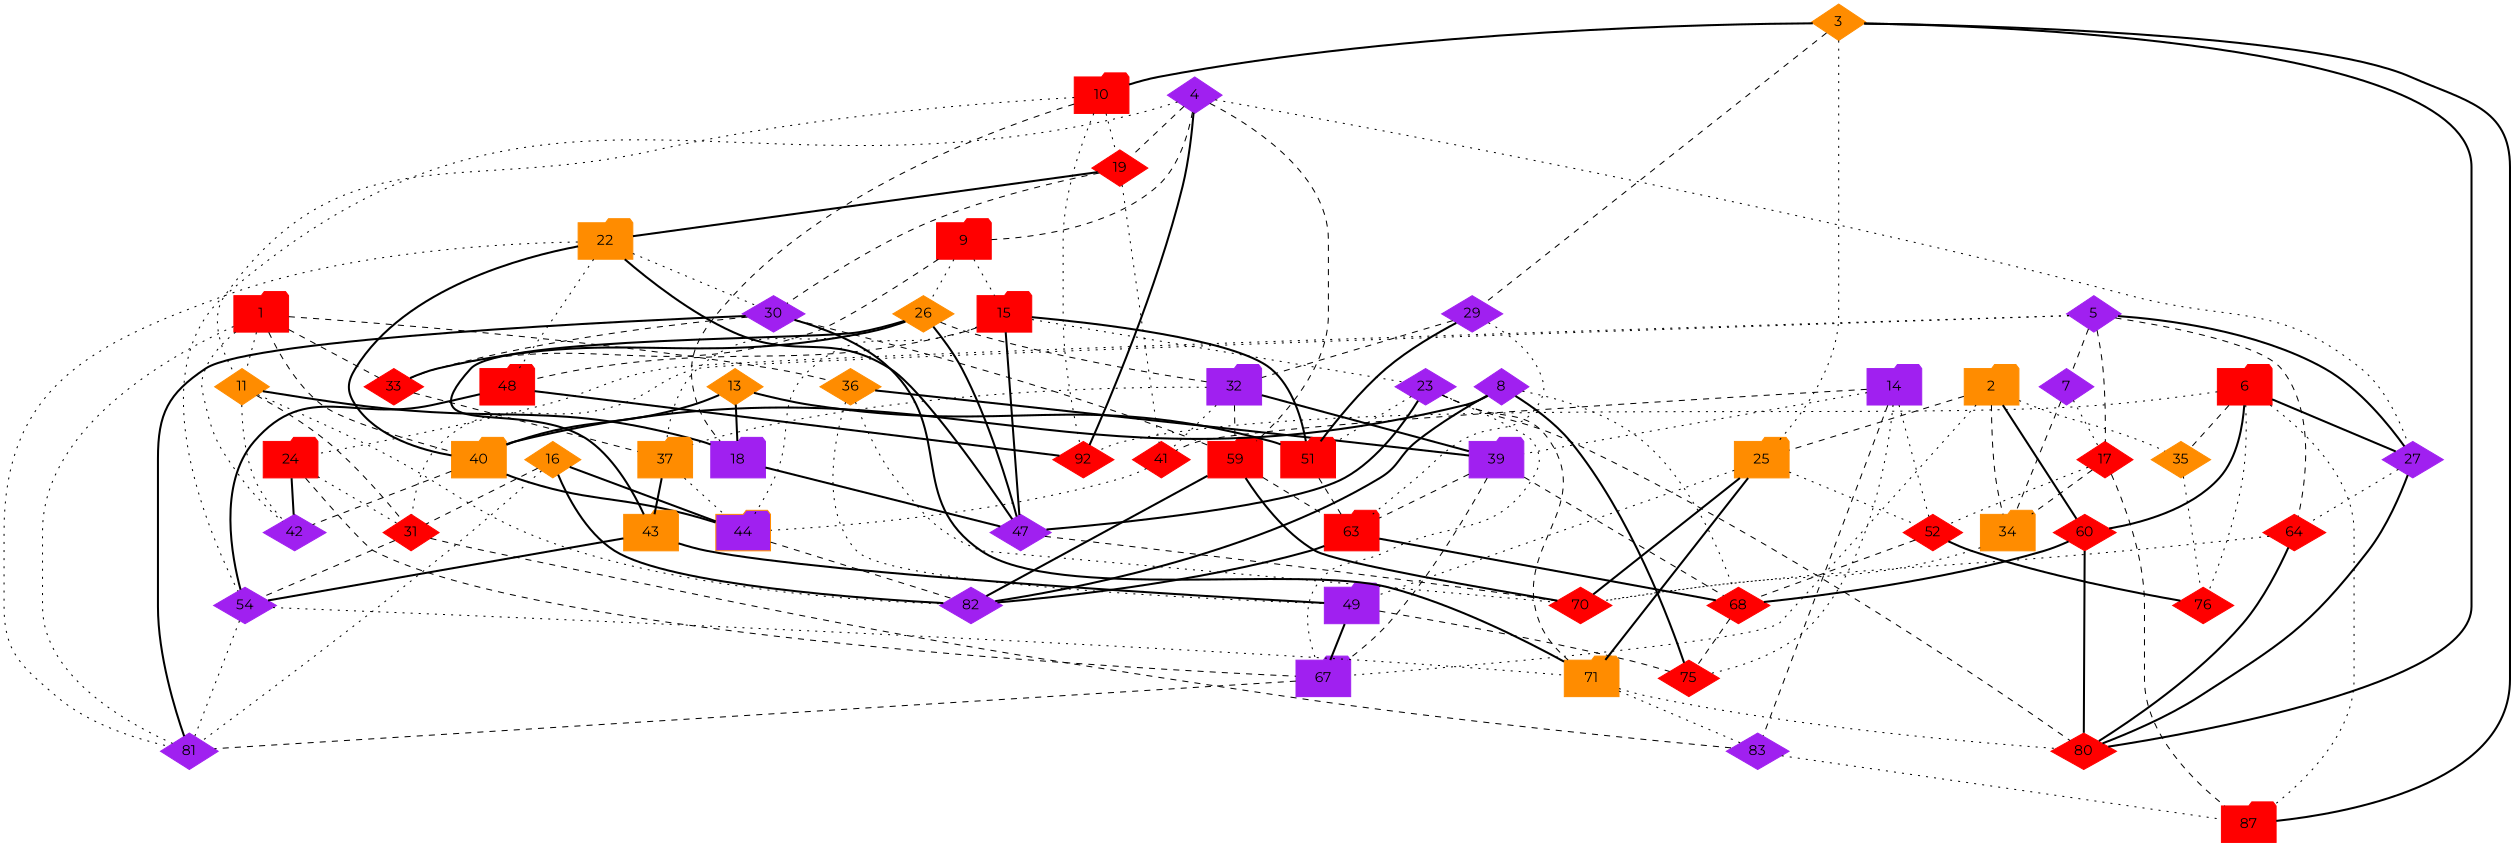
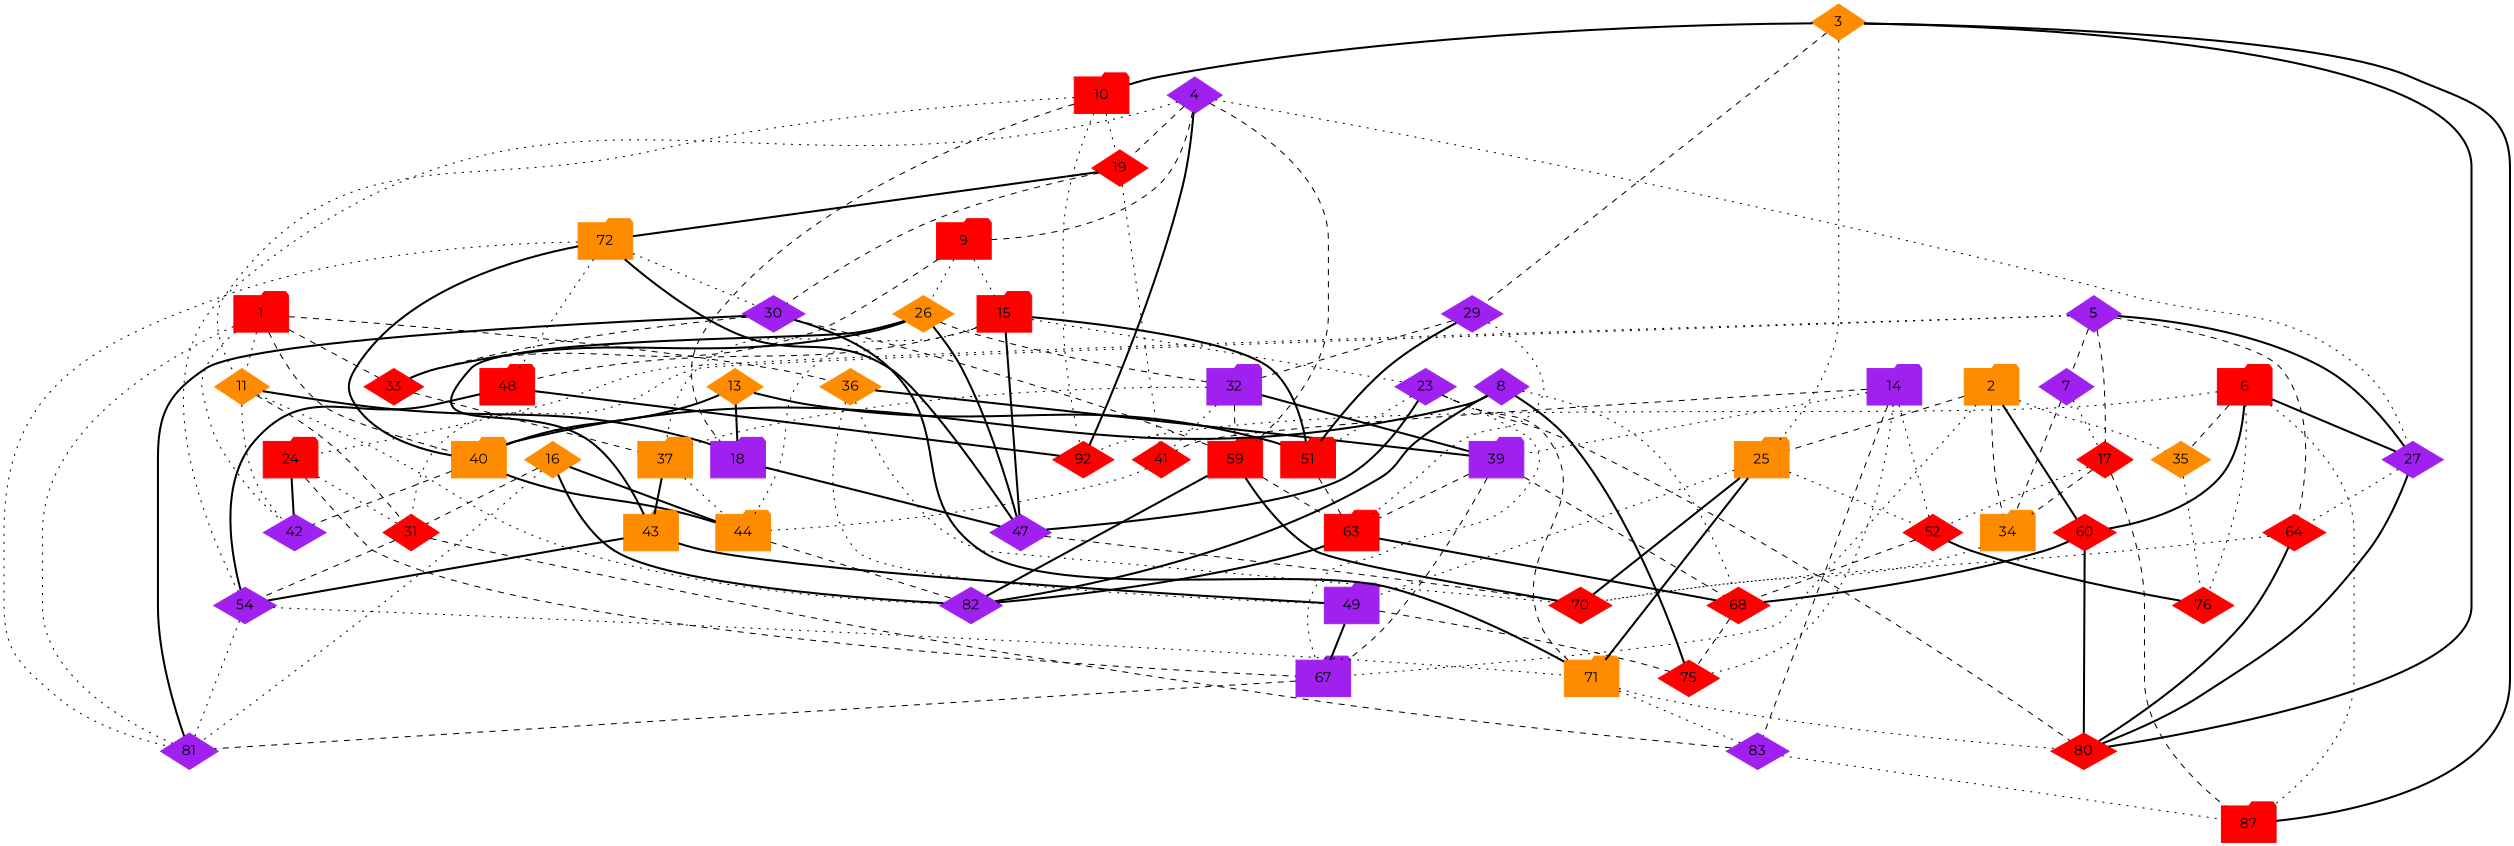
node "22": label "22" -> "72"
node "44": fillcolor purple -> darkorange
